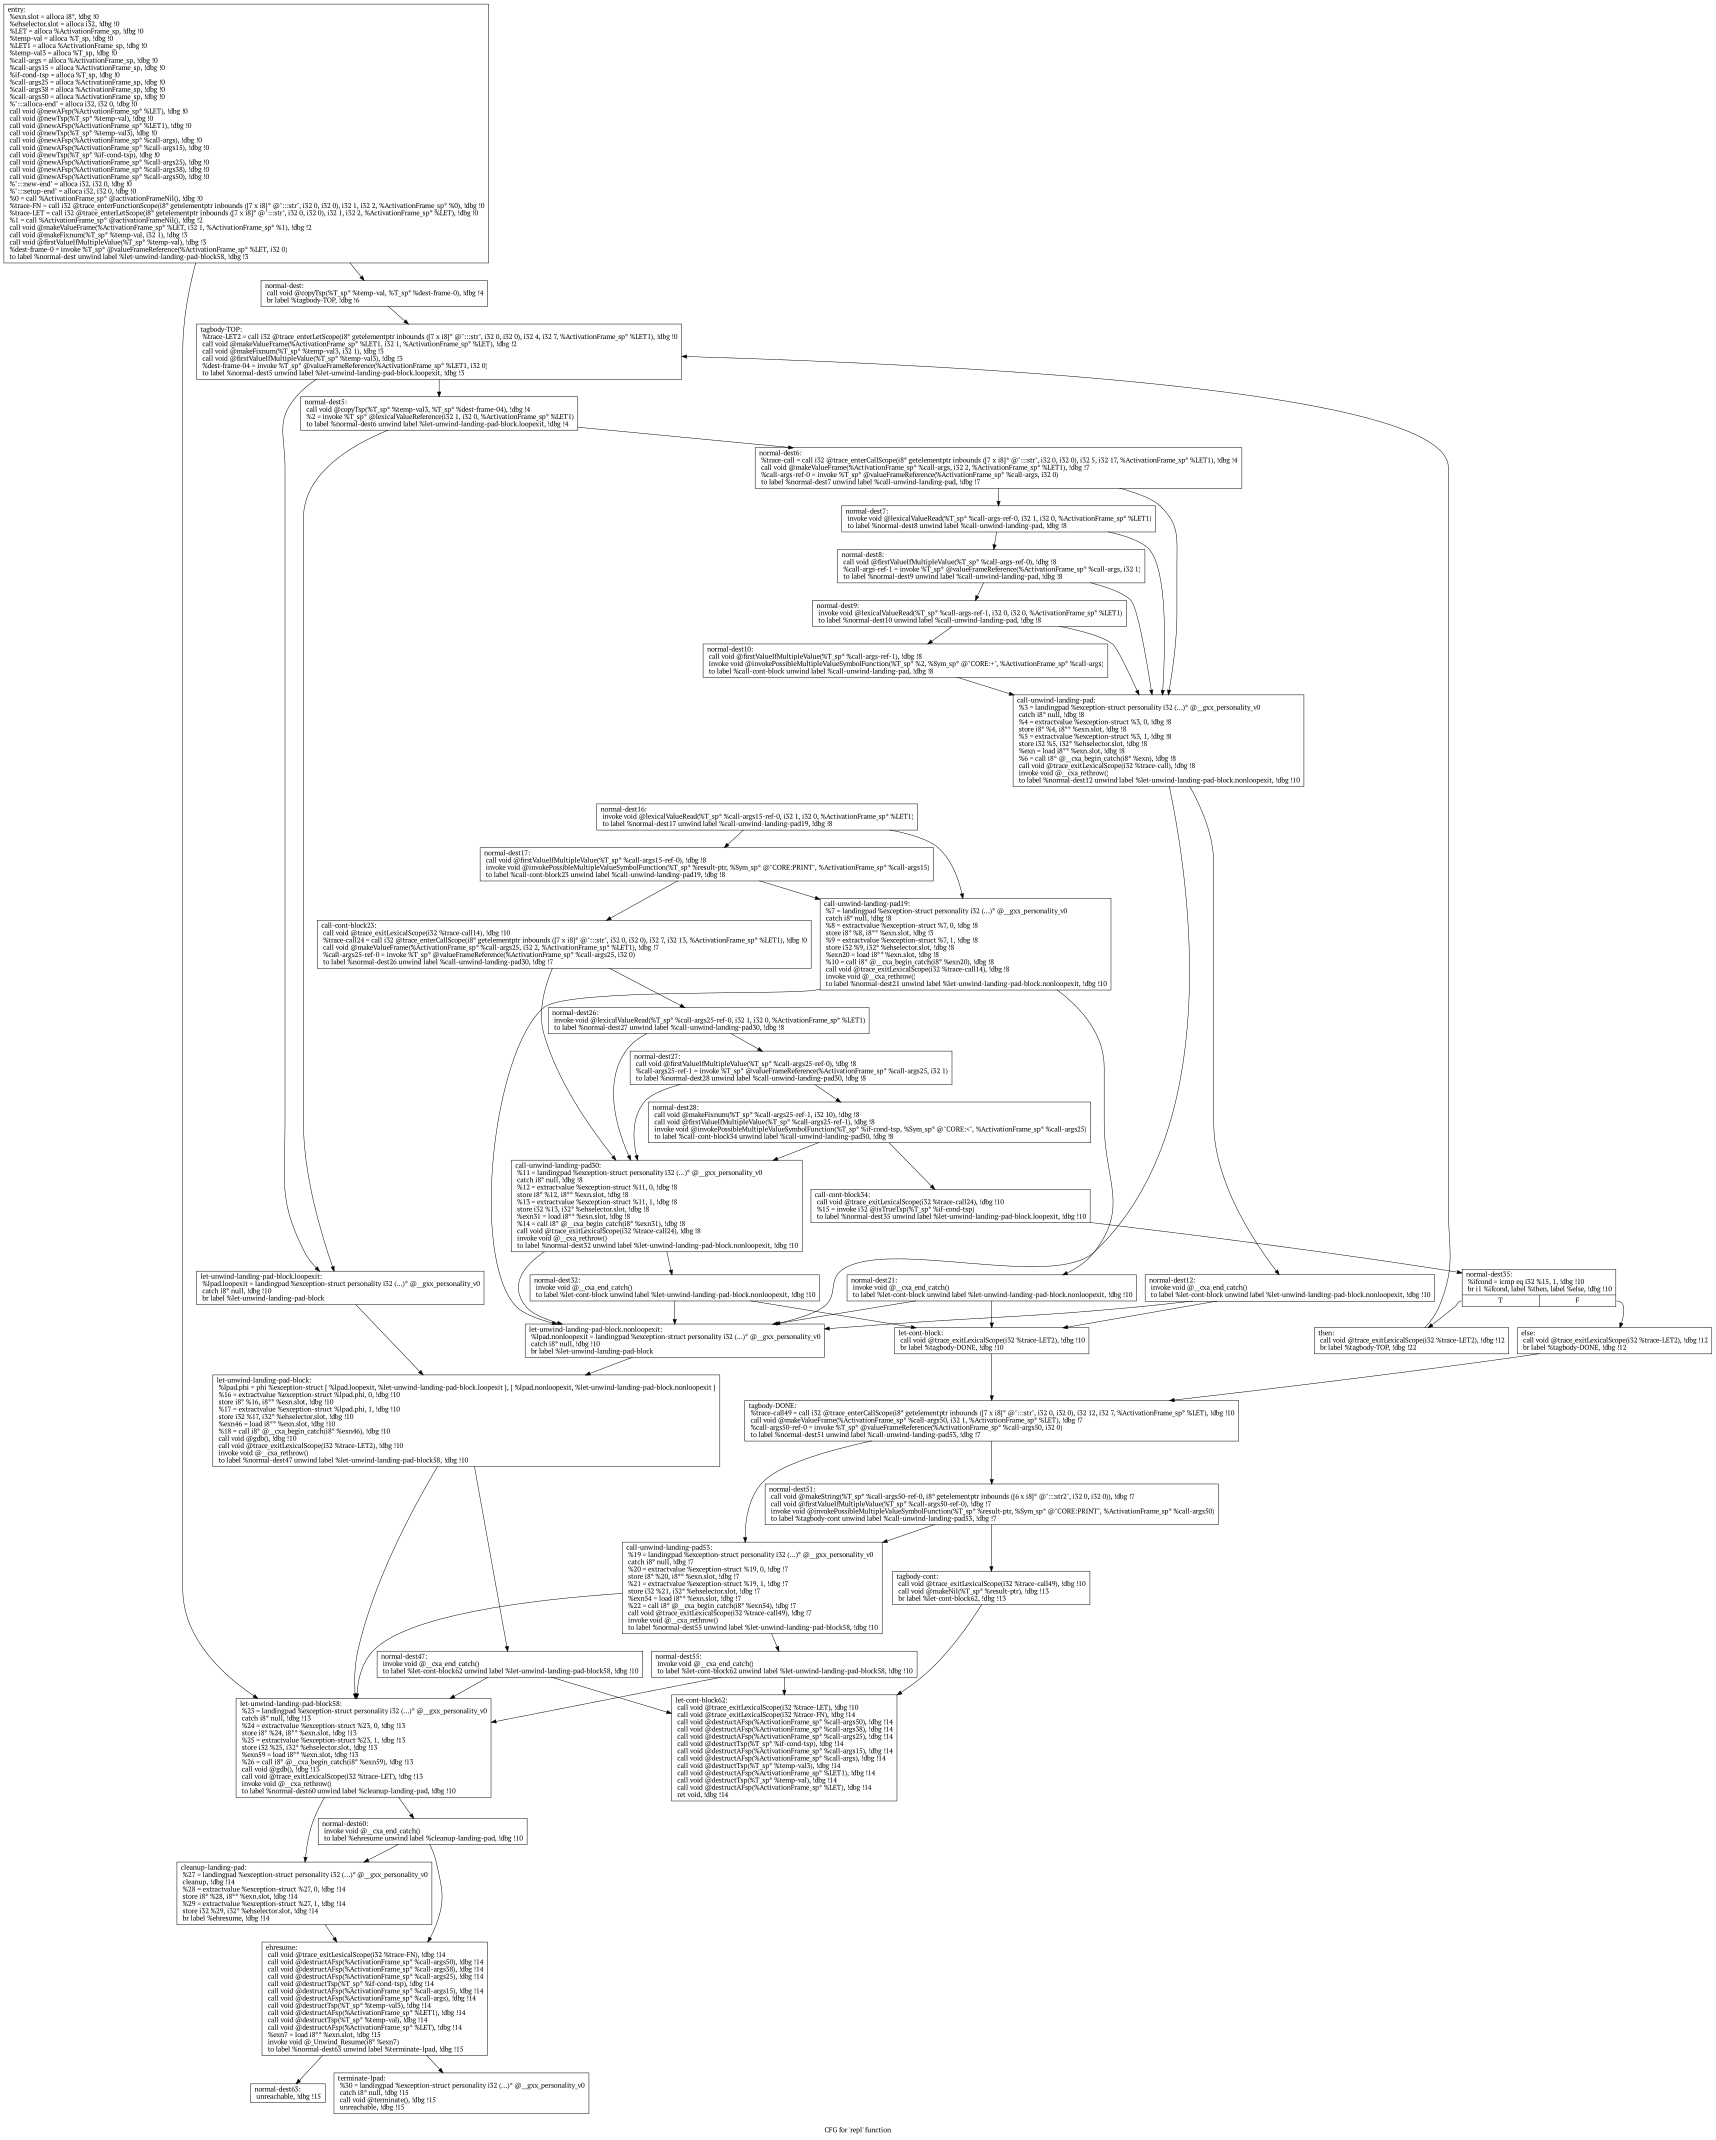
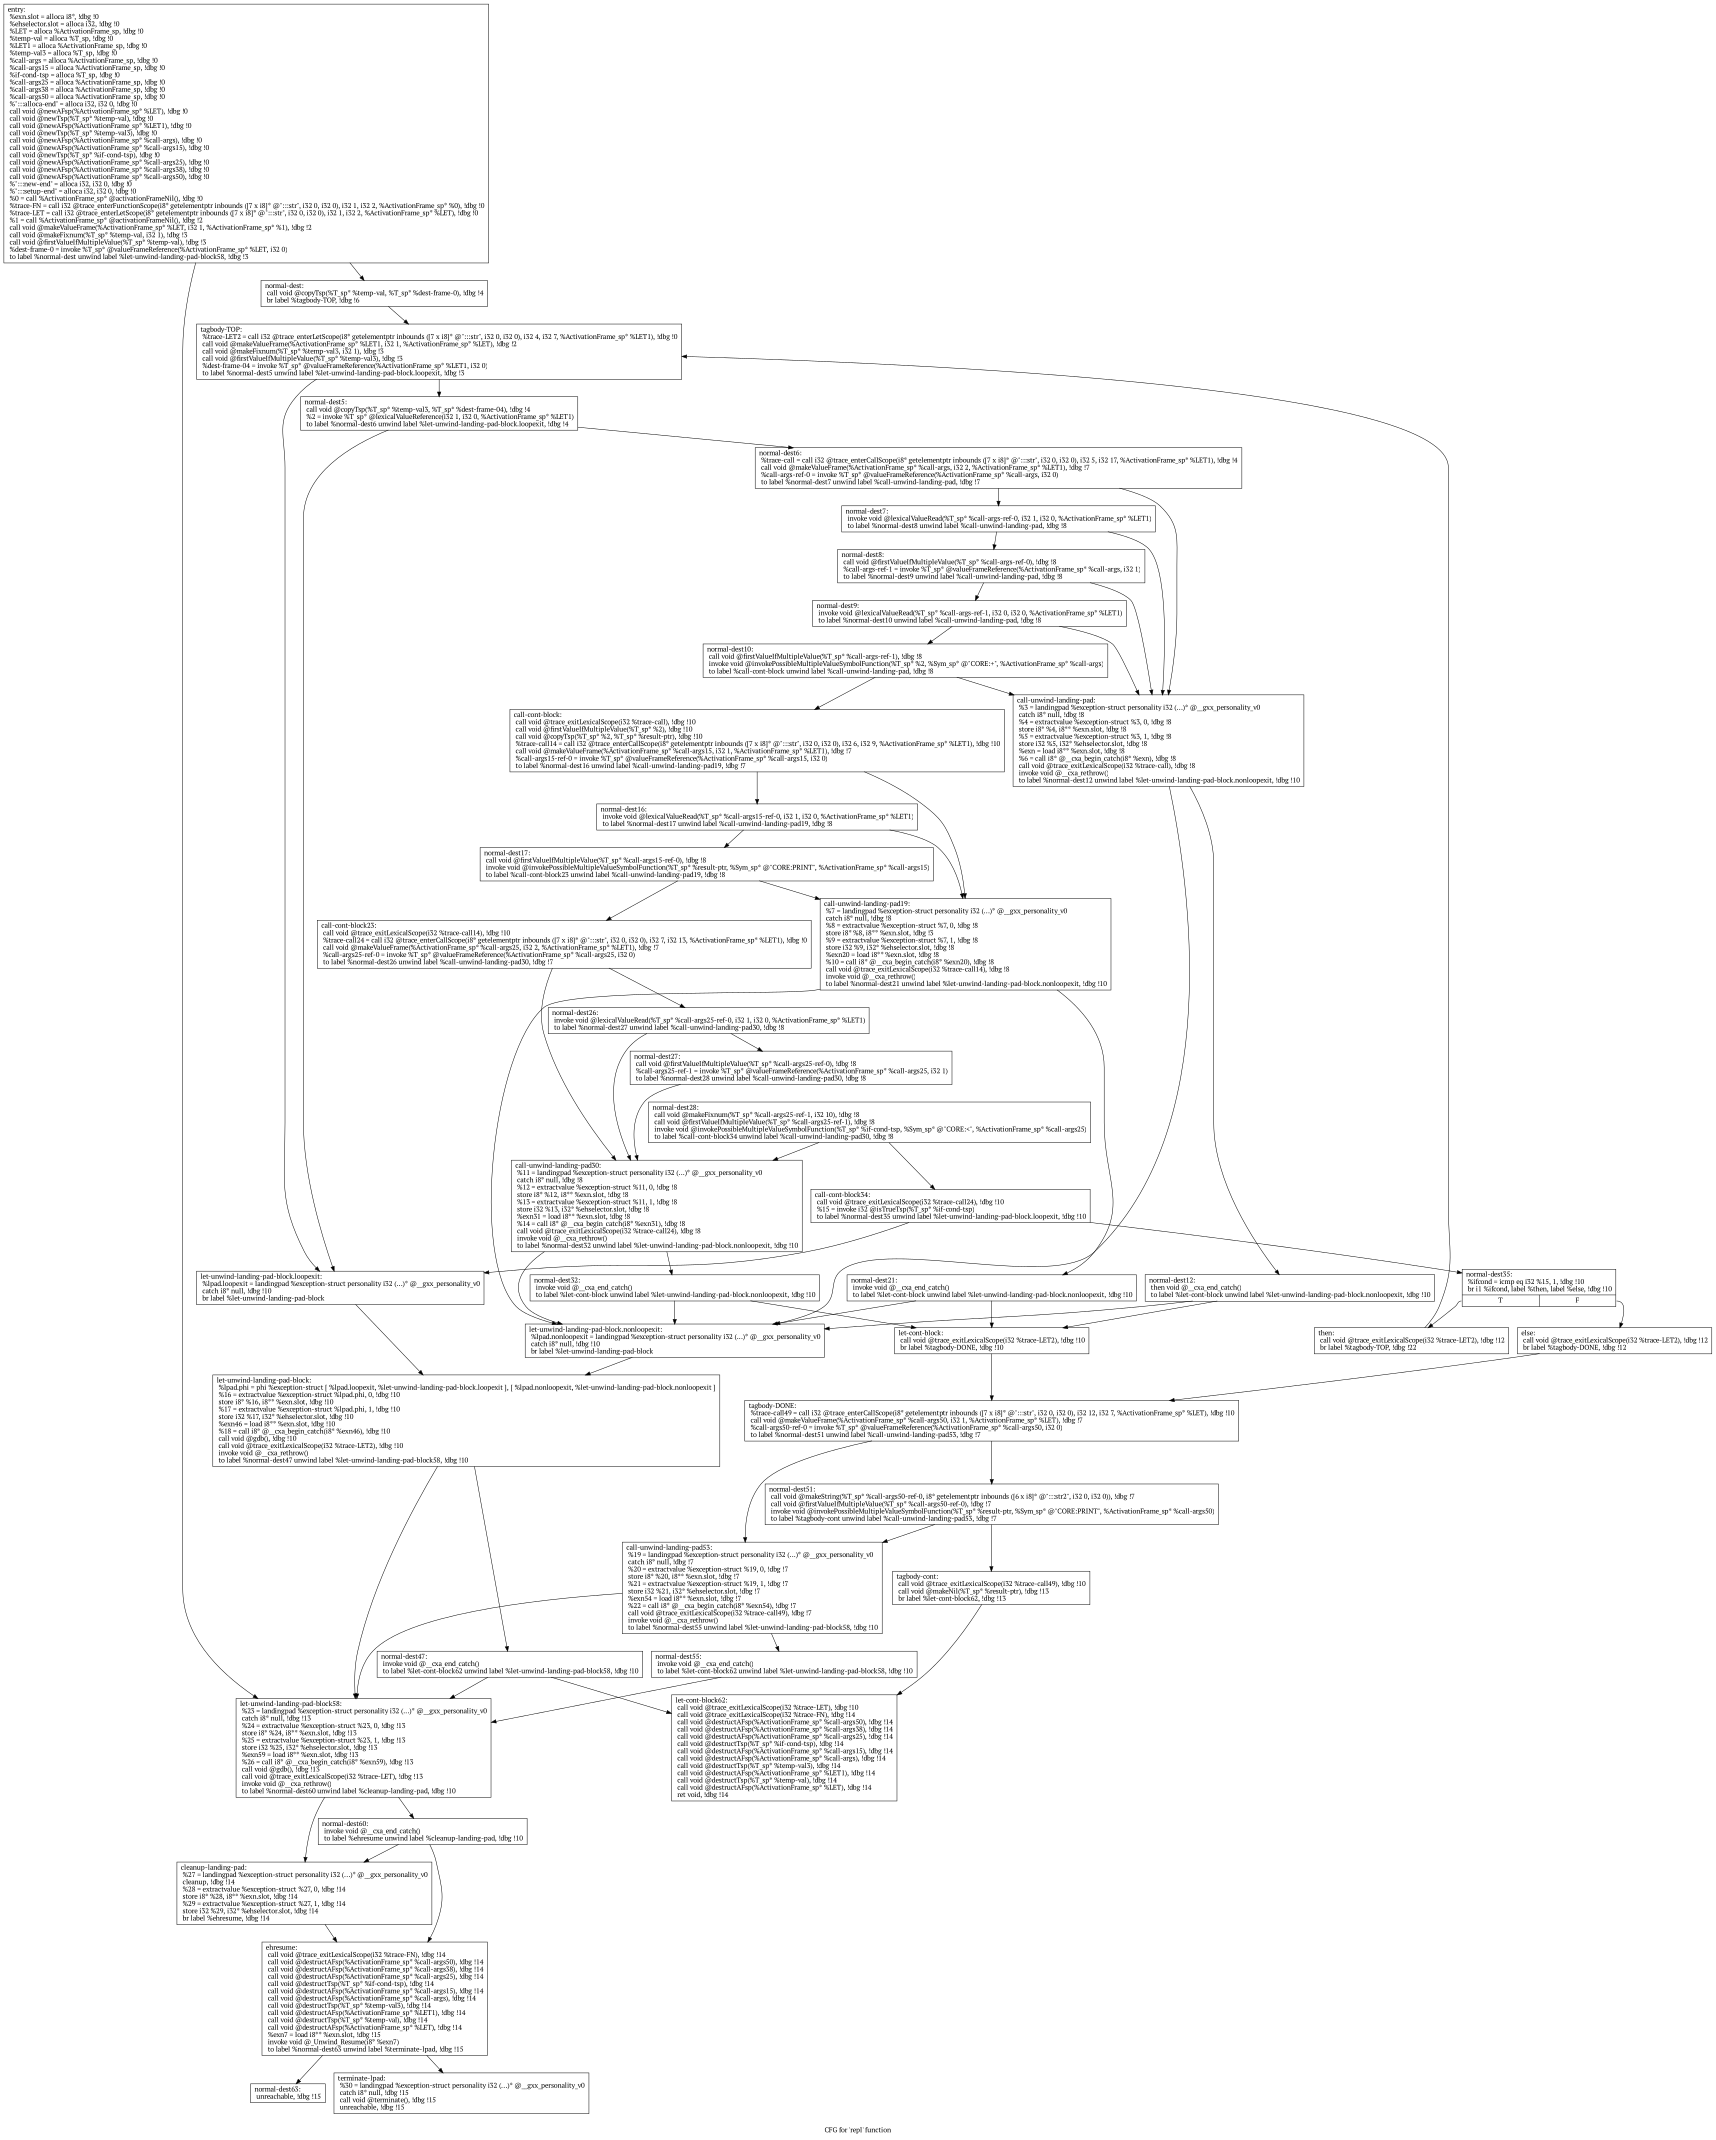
node "call-cont-block:": added
edge "normal-dest27:" -> "normal-dest28:": removed
edge "call-cont-block34:" -> "let-unwind-landing-pad-block.loopexit:": added
node "normal-dest12:": text "invoke void @__cxa_end_catch()" -> "then void @__cxa_end_catch()"
edge "normal-dest55:" -> "let-cont-block62:": removed
